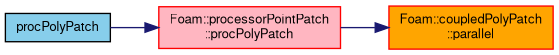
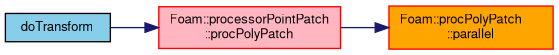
node "procPolyPatch": label "procPolyPatch" -> "doTransform"
node "Foam::coupledPolyPatch ::parallel": label "Foam::coupledPolyPatch ::parallel" -> "Foam::procPolyPatch ::parallel"
